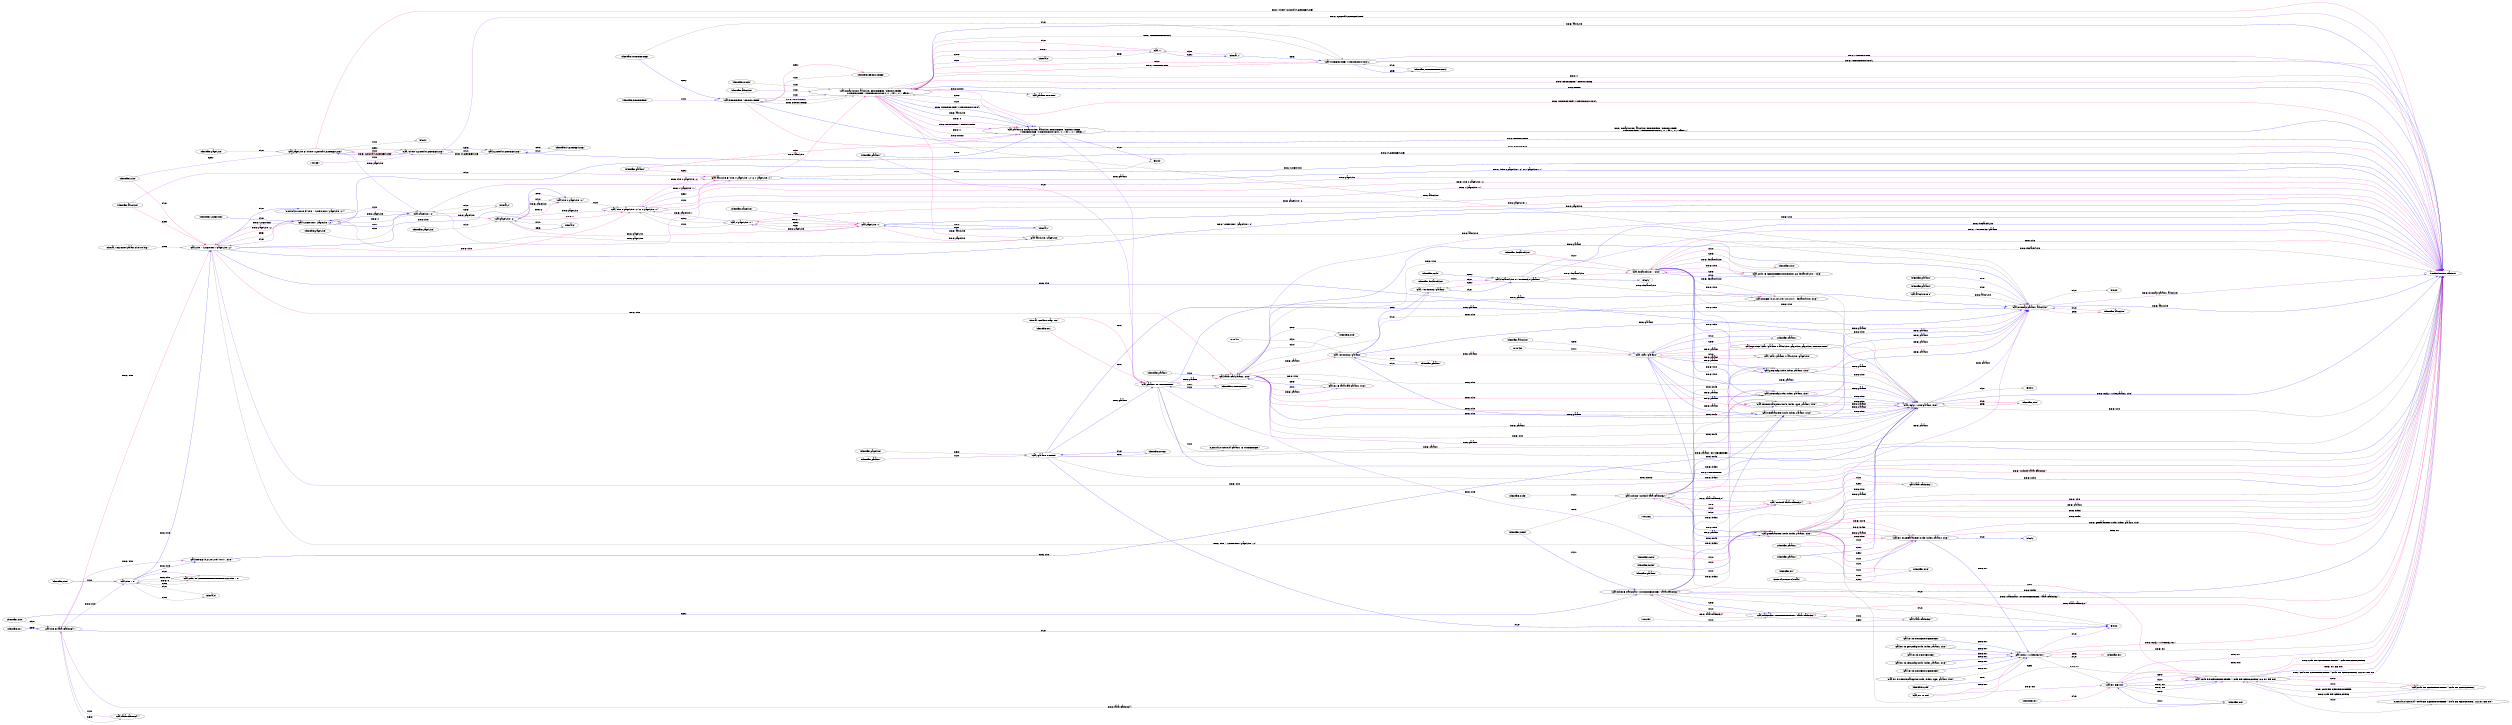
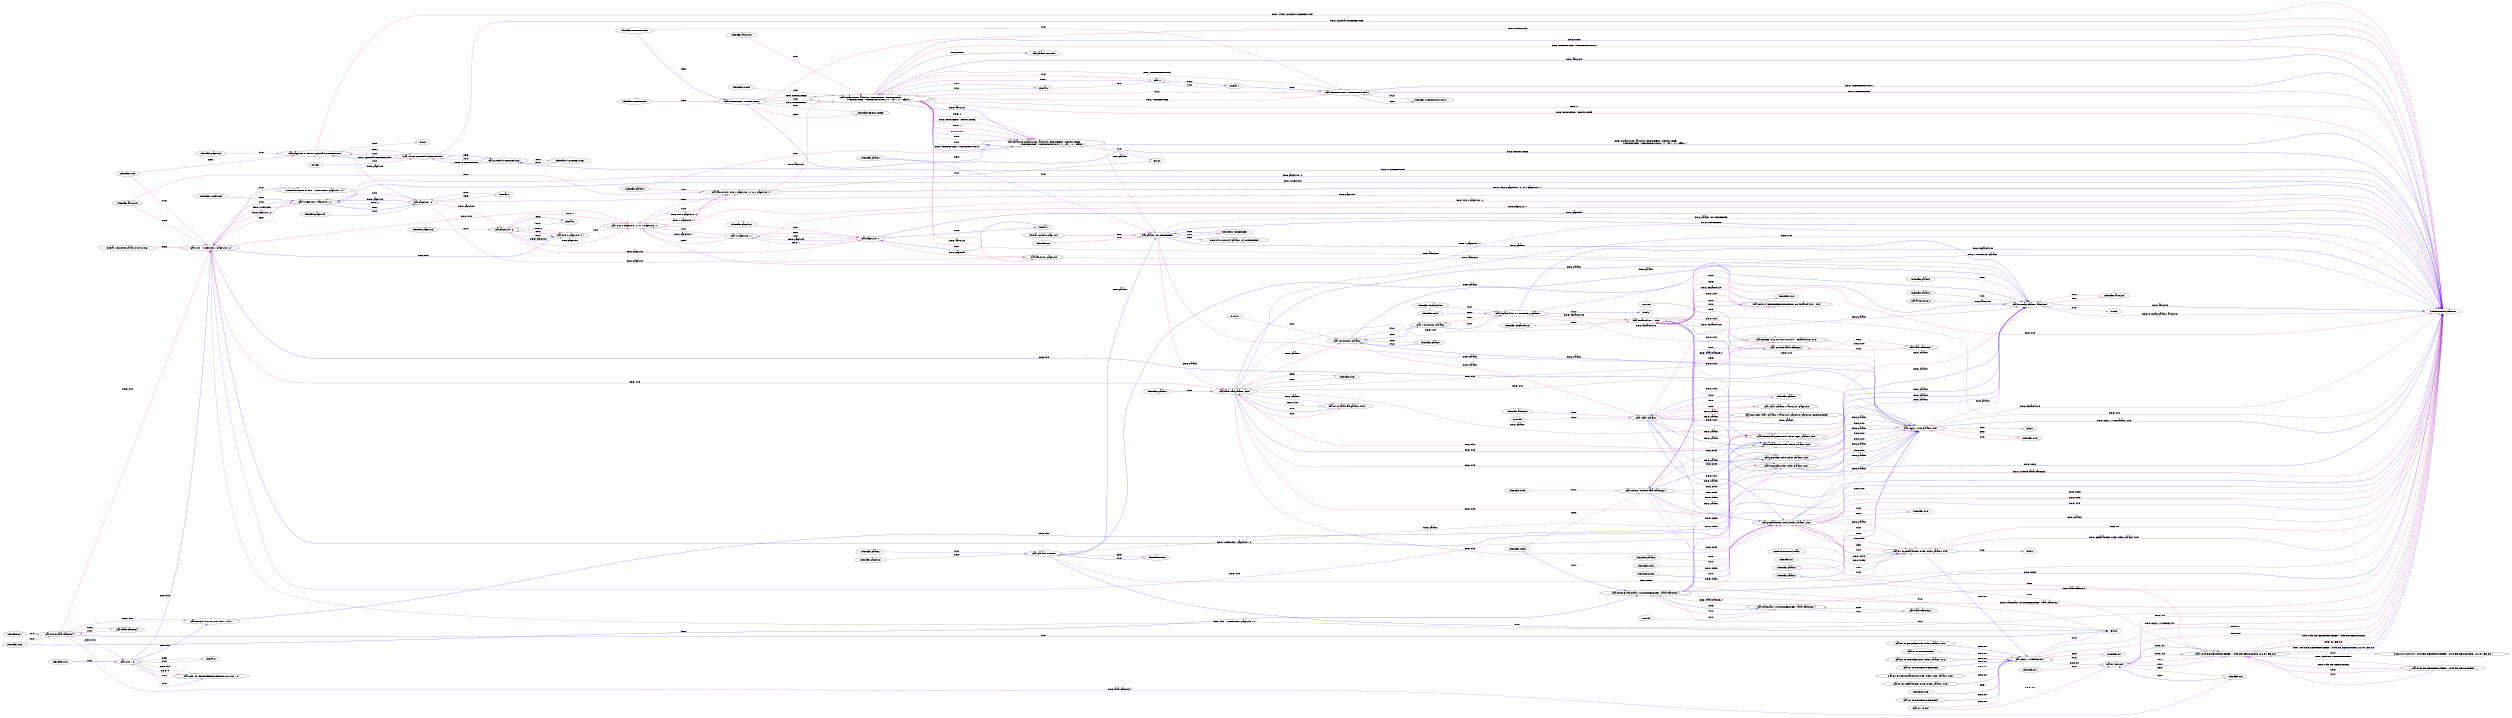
node "(Call,err = setParameter(node, index, params, size))": added
